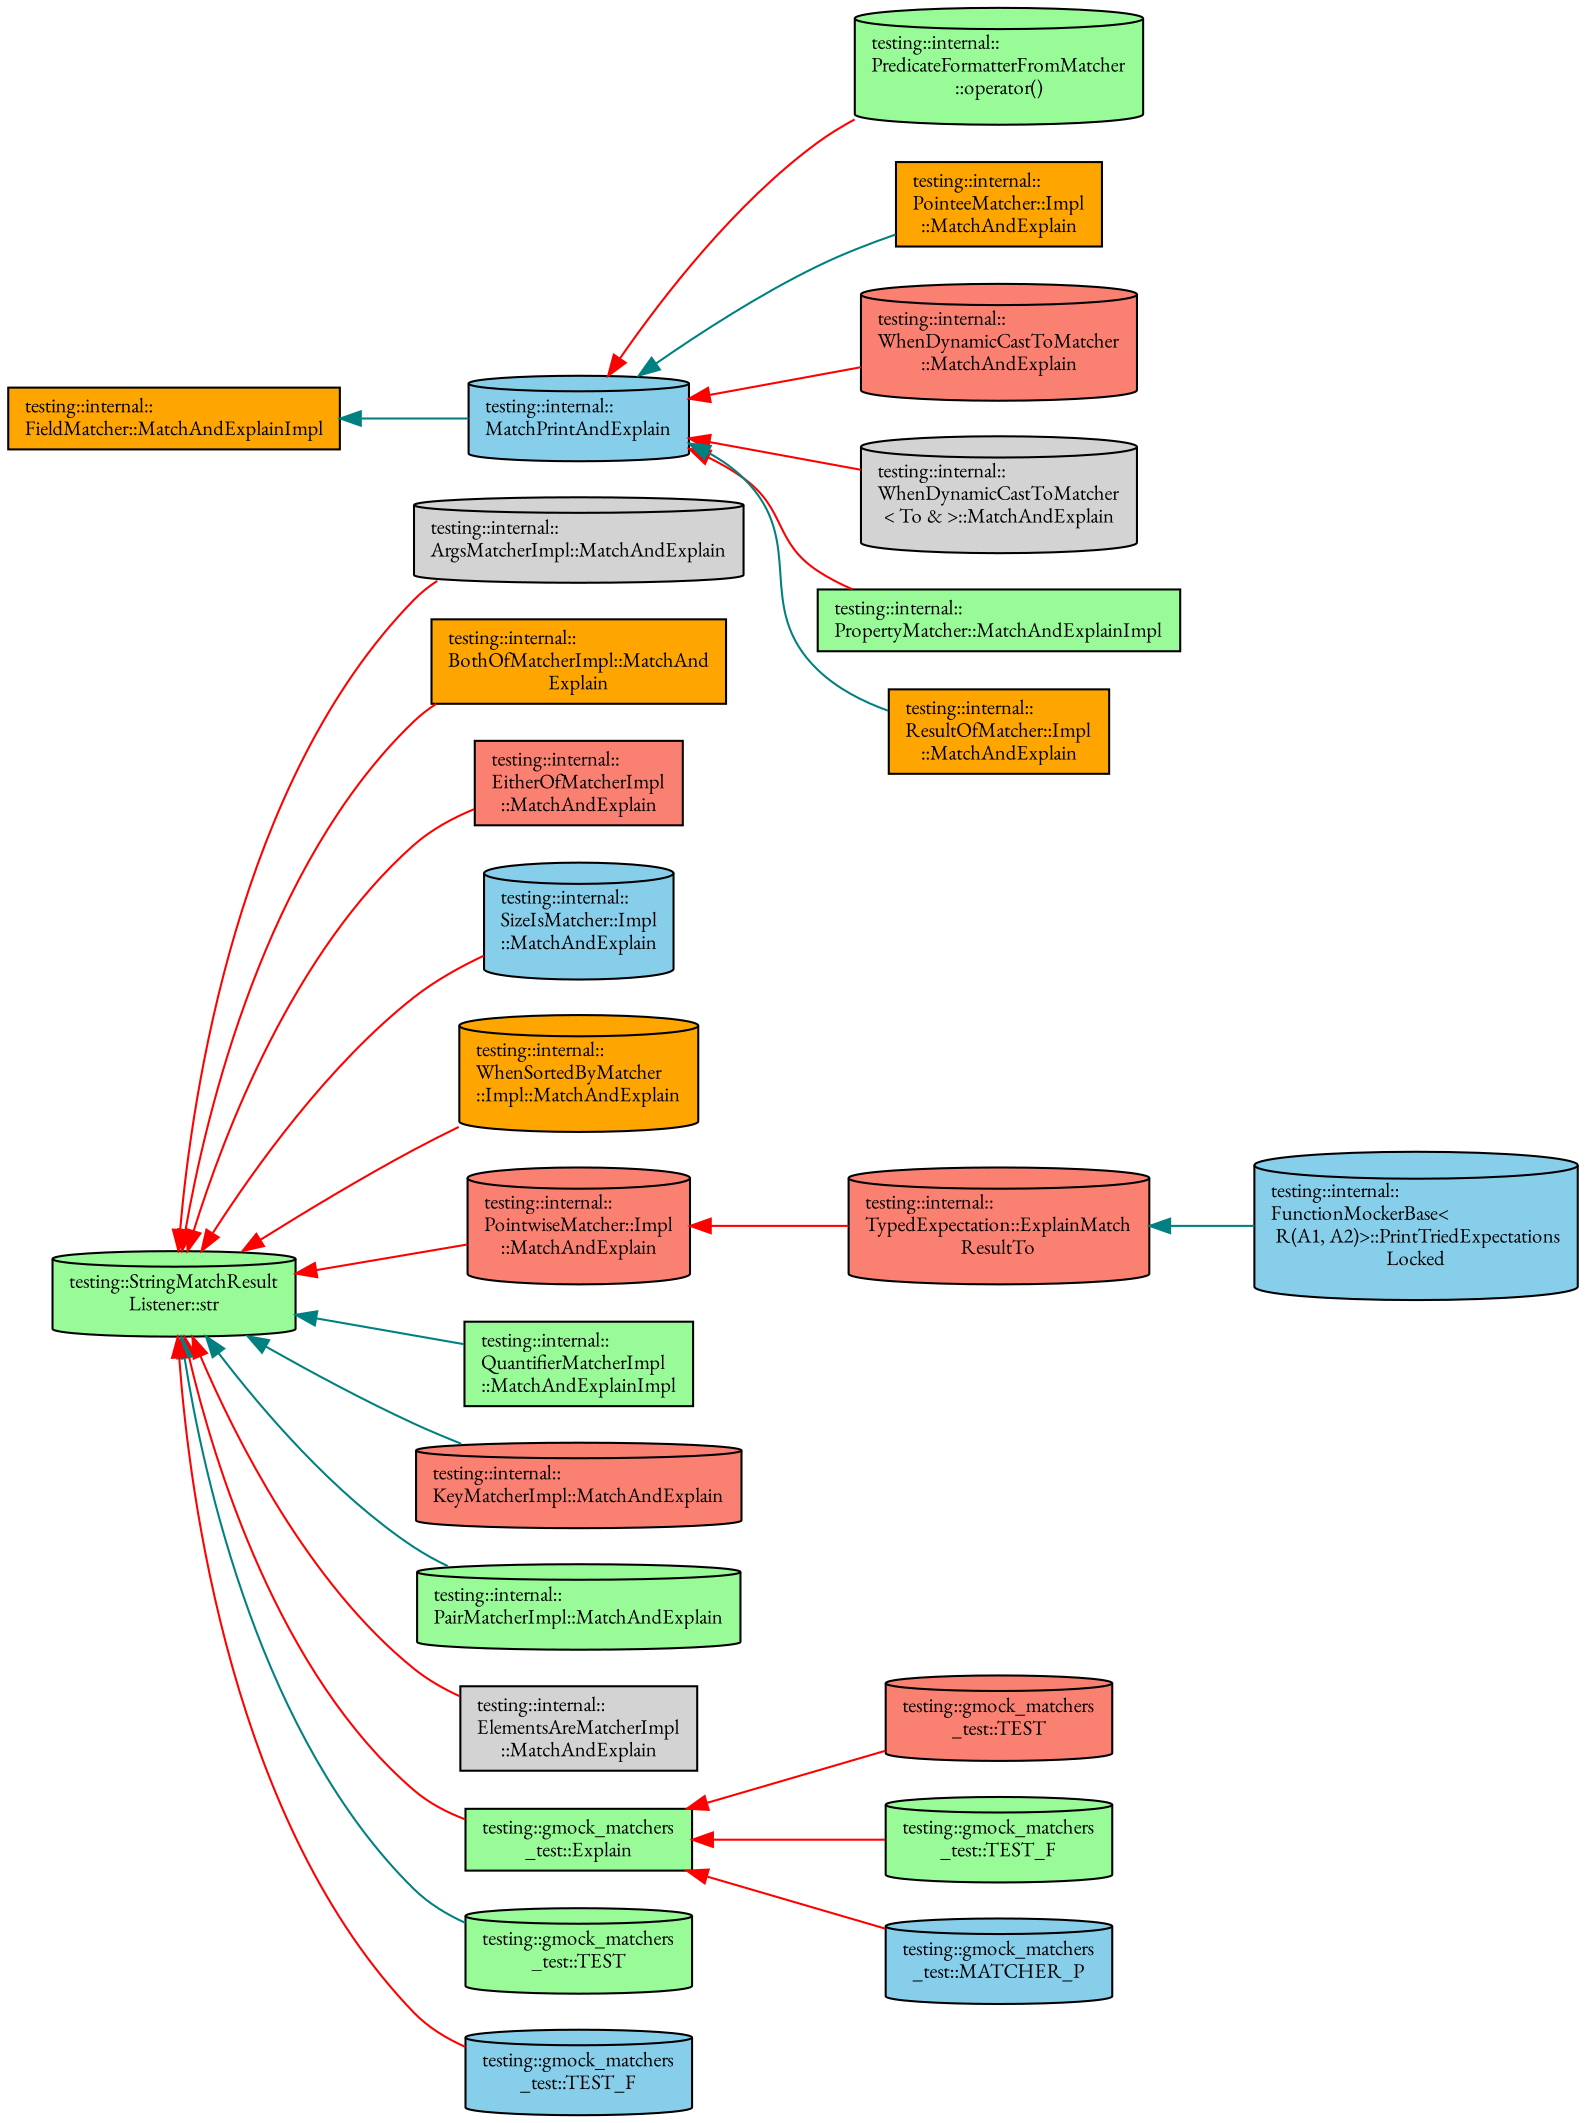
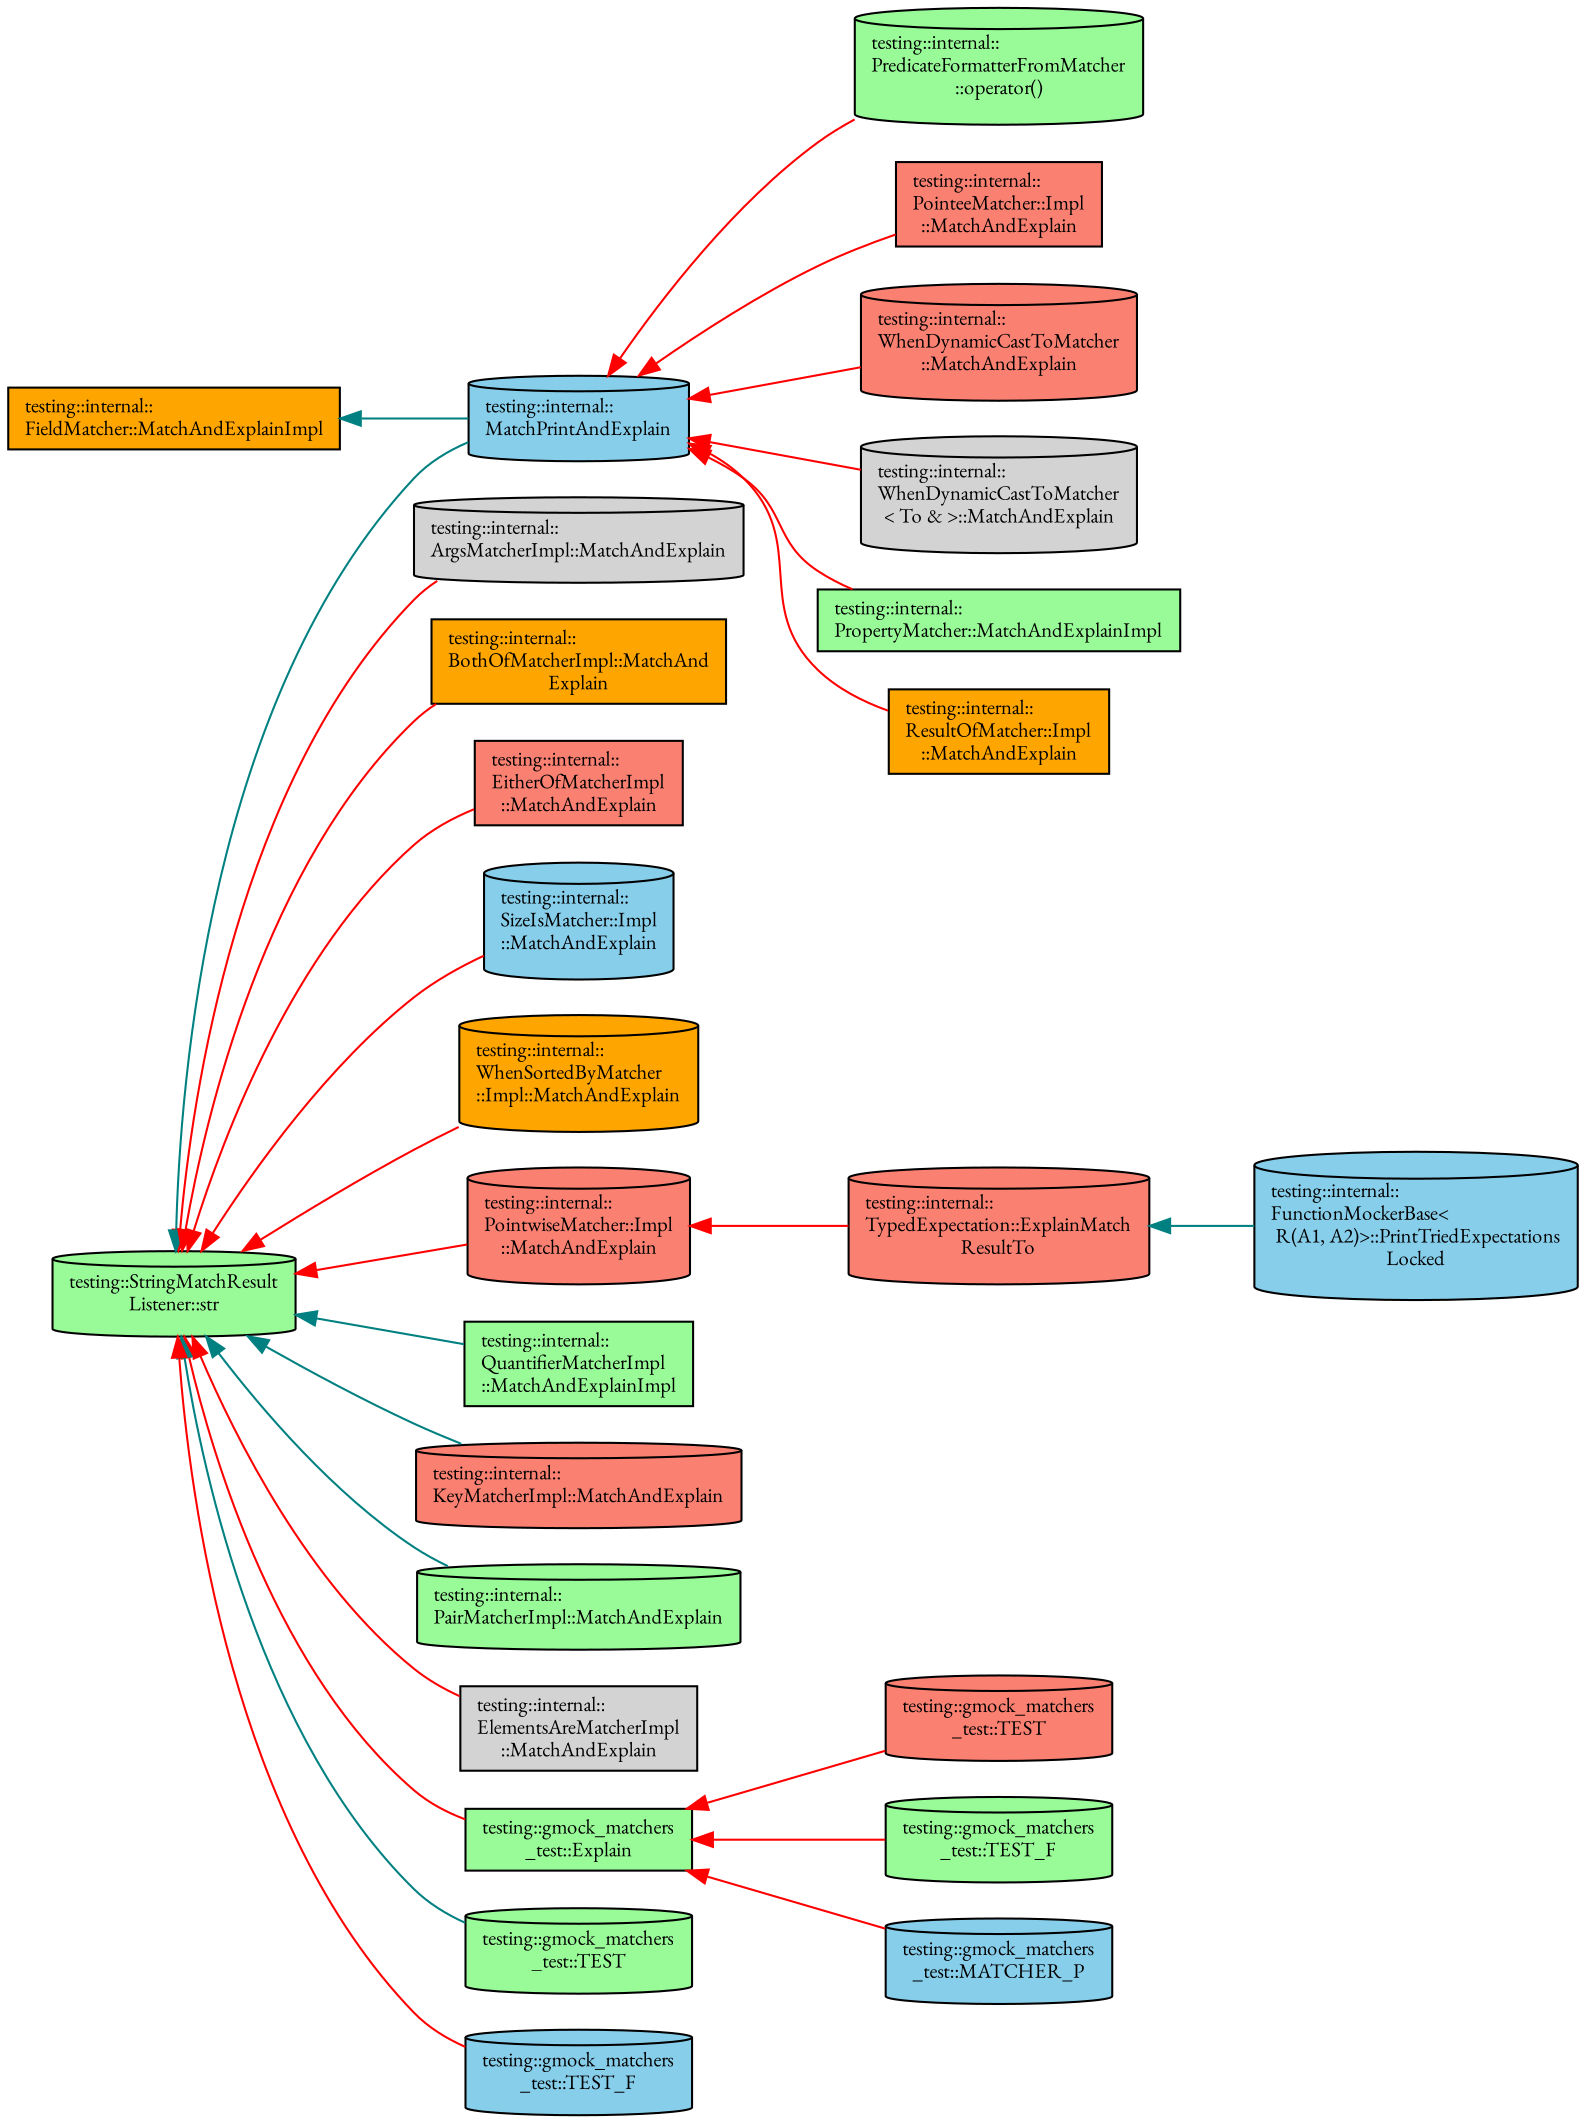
node "testing::internal:: PointeeMatcher::Impl ::MatchAndExplain": fillcolor orange -> salmon
edge "testing::internal:: PointeeMatcher::Impl ::MatchAndExplain" -> "testing::internal:: MatchPrintAndExplain": color teal -> red
edge "testing::internal:: ResultOfMatcher::Impl ::MatchAndExplain" -> "testing::internal:: MatchPrintAndExplain": color teal -> red
edge "testing::internal:: MatchPrintAndExplain" -> "testing::StringMatchResult Listener::str": added
